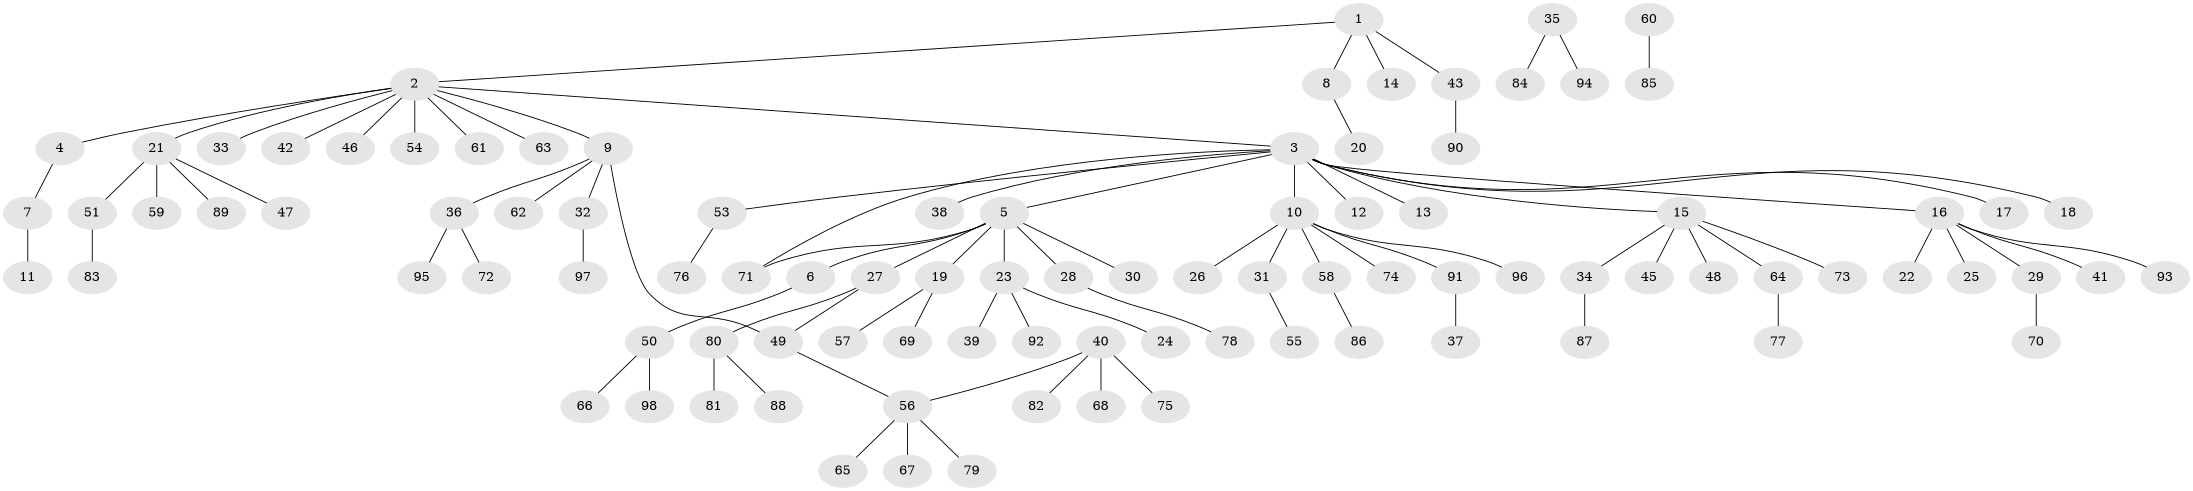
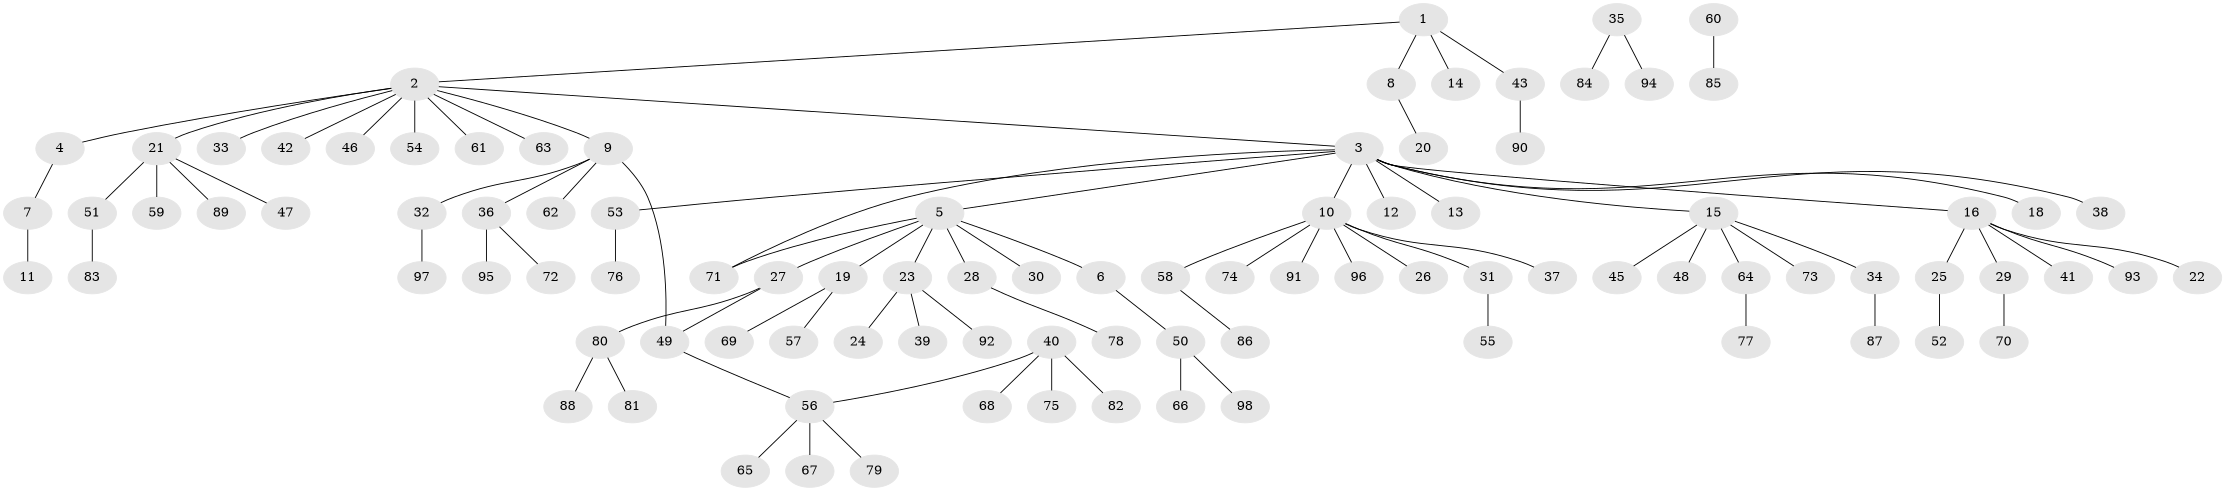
node "17": removed
edge "91" -- "37": now "10" -- "37"
node "52": added
